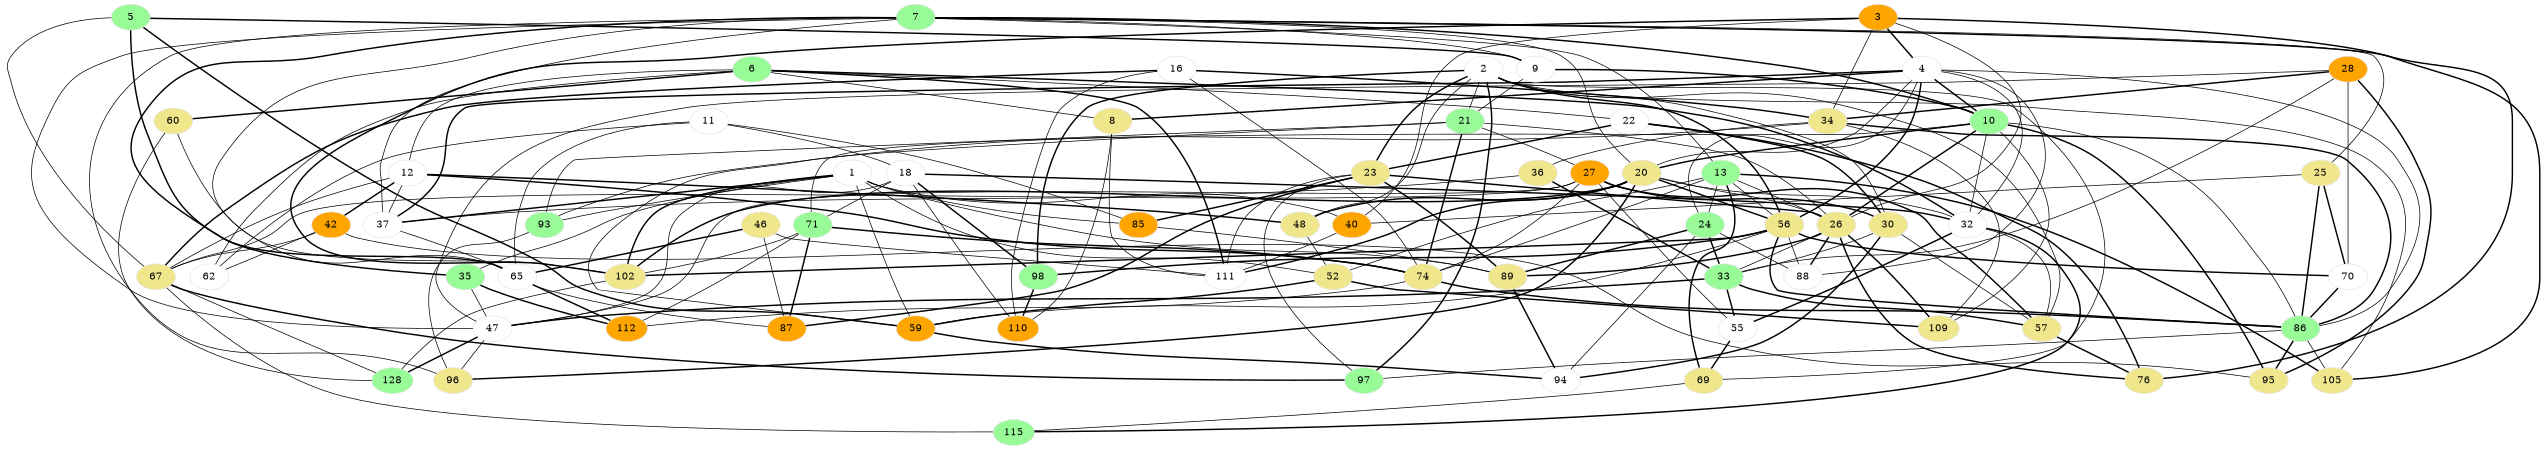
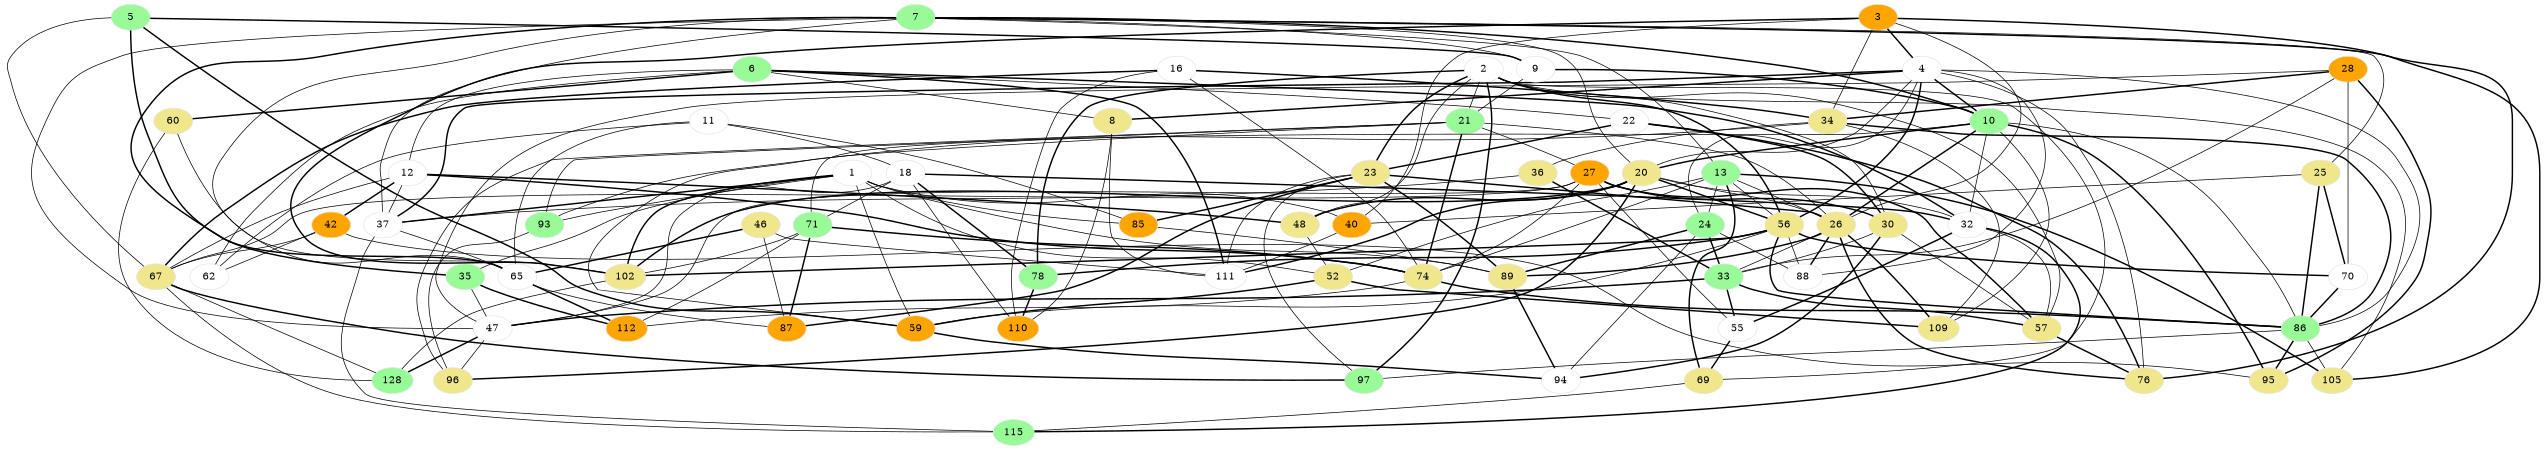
edge "7" -- "96": now "21" -- "96"
edge "4" -- "32": now "4" -- "76"
node "98": label "98" -> "78"
edge "37" -- "115": added
